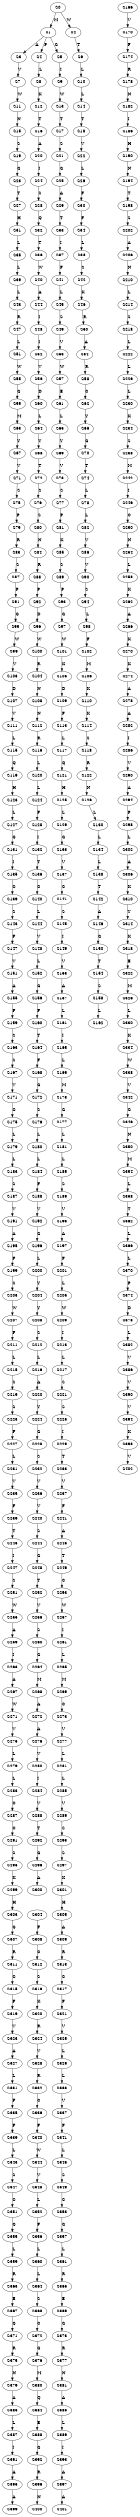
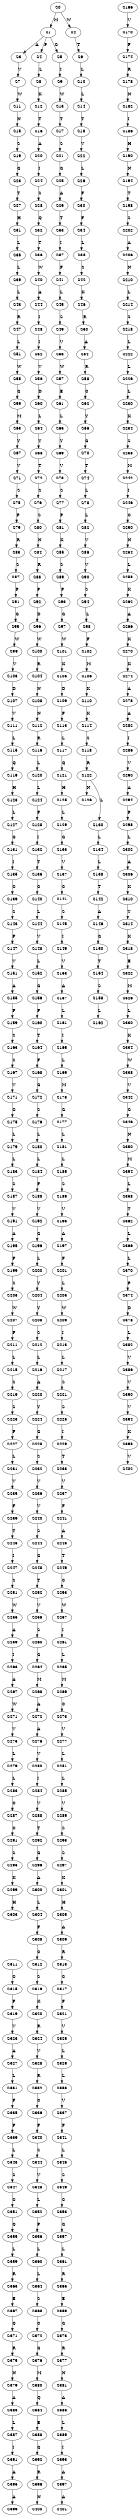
edge "S126" -> "S130": now "S122" -> "S130"
edge "S300" -> "S304": added, label "L"
node "S307": removed
edge "S340" -> "S344": label "W" -> "S"
